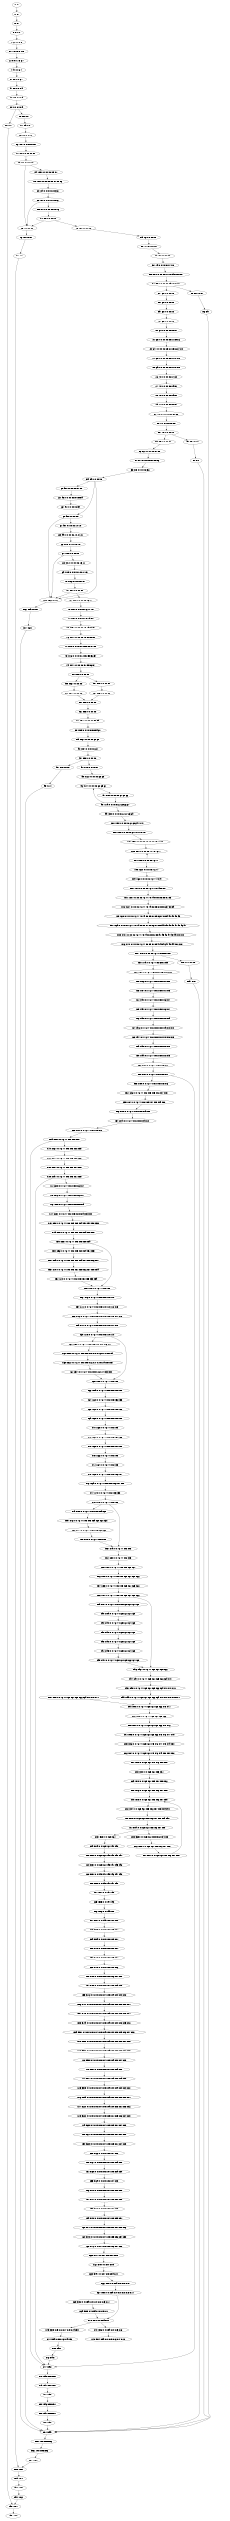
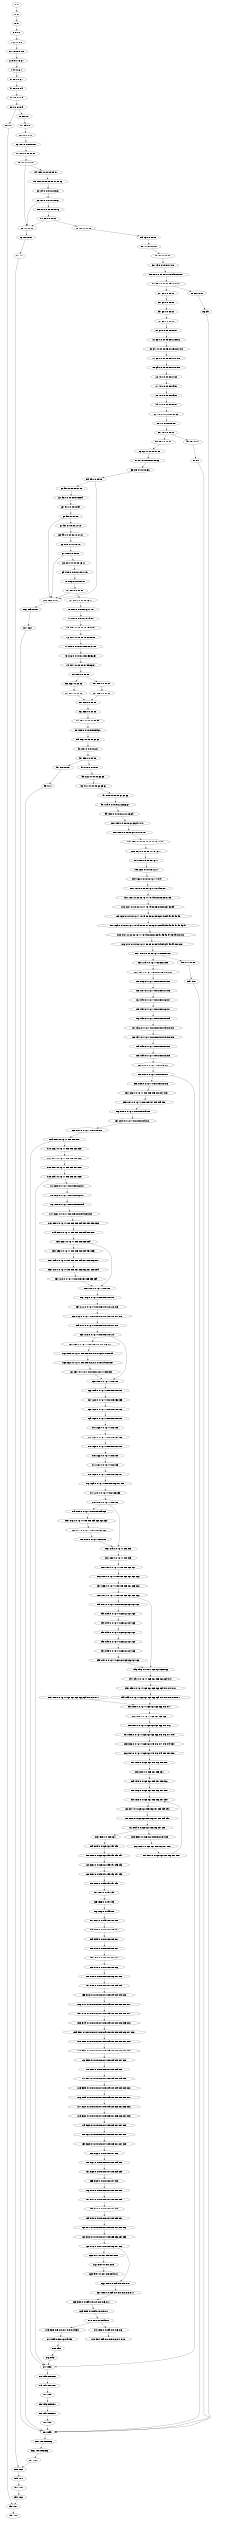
edge "59, 89: 0 1 11 12" -> "63, 95: 0 1 11 12": now "62, 94: 0 1 11 12 39" -> "63, 95: 0 1 11 12"
edge "98, 149: 0 1 11 12 64 65 66 67" -> "96, 147: 0 1 11 12 62 63 64": now "95, 146: 0 1 11 12 62 63" -> "96, 147: 0 1 11 12 62 63 64"
edge "104, 155: 0 1 11 12 76 77" -> "103, 154: 0 1 11 12 74 75 76 77": reversed
node "196, 296: 0 1 76 77 163 164 165 166": label "196, 296: 0 1 76 77 163 164 165 166" -> "196, 296: 0 1 75 77 163 164 165 166"
node "212, 317: 0 1 163 964 185 186 187 188 189 190": label "212, 317: 0 1 163 964 185 186 187 188 189 190" -> "212, 317: 0 1 163 164 185 186 187 188 189 190"
node "231, 341: 0 1 201 202 203 204": label "231, 341: 0 1 201 202 203 204" -> "231, 341: 0 1 201 202 201 204"
edge "265, 379: 0 1 207 208 239 240" -> "266, 380: 0 1 239 240 241 242": now "262, 376: 0 1 207 208 235 236 237 238" -> "266, 380: 0 1 239 240 241 242"
edge "267, 381: 0 1 239 240 241 242 243 244" -> "270, 384: 0 1 239 240": now "267, 381: 0 1 239 240 241 242 243 244" -> "268, 382: 0 1 239 240 241 242 243 244"
